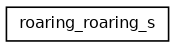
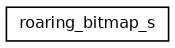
node "roaring_roaring_s": label "roaring_roaring_s" -> "roaring_bitmap_s"
